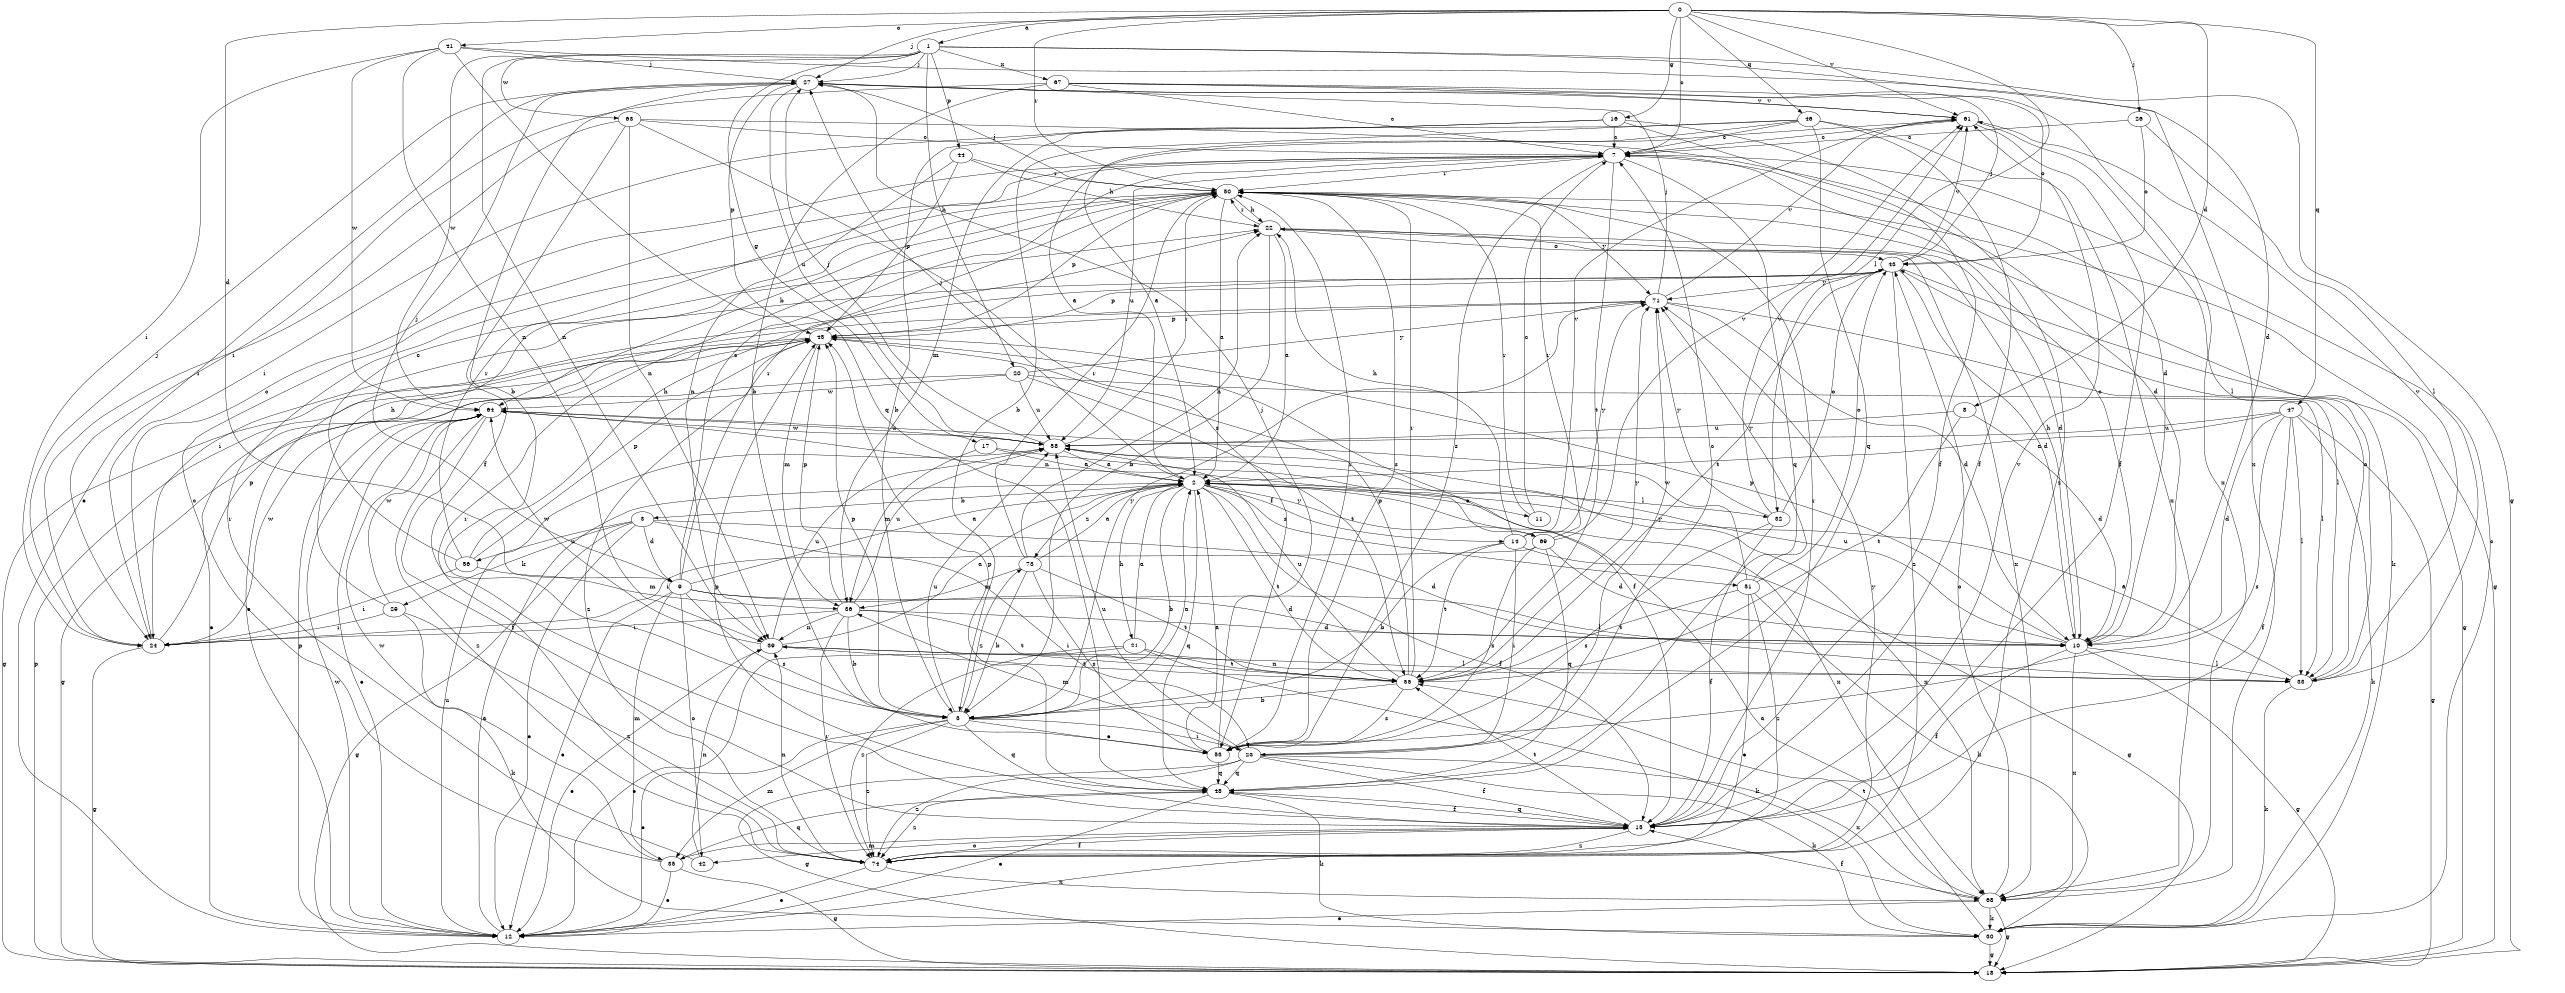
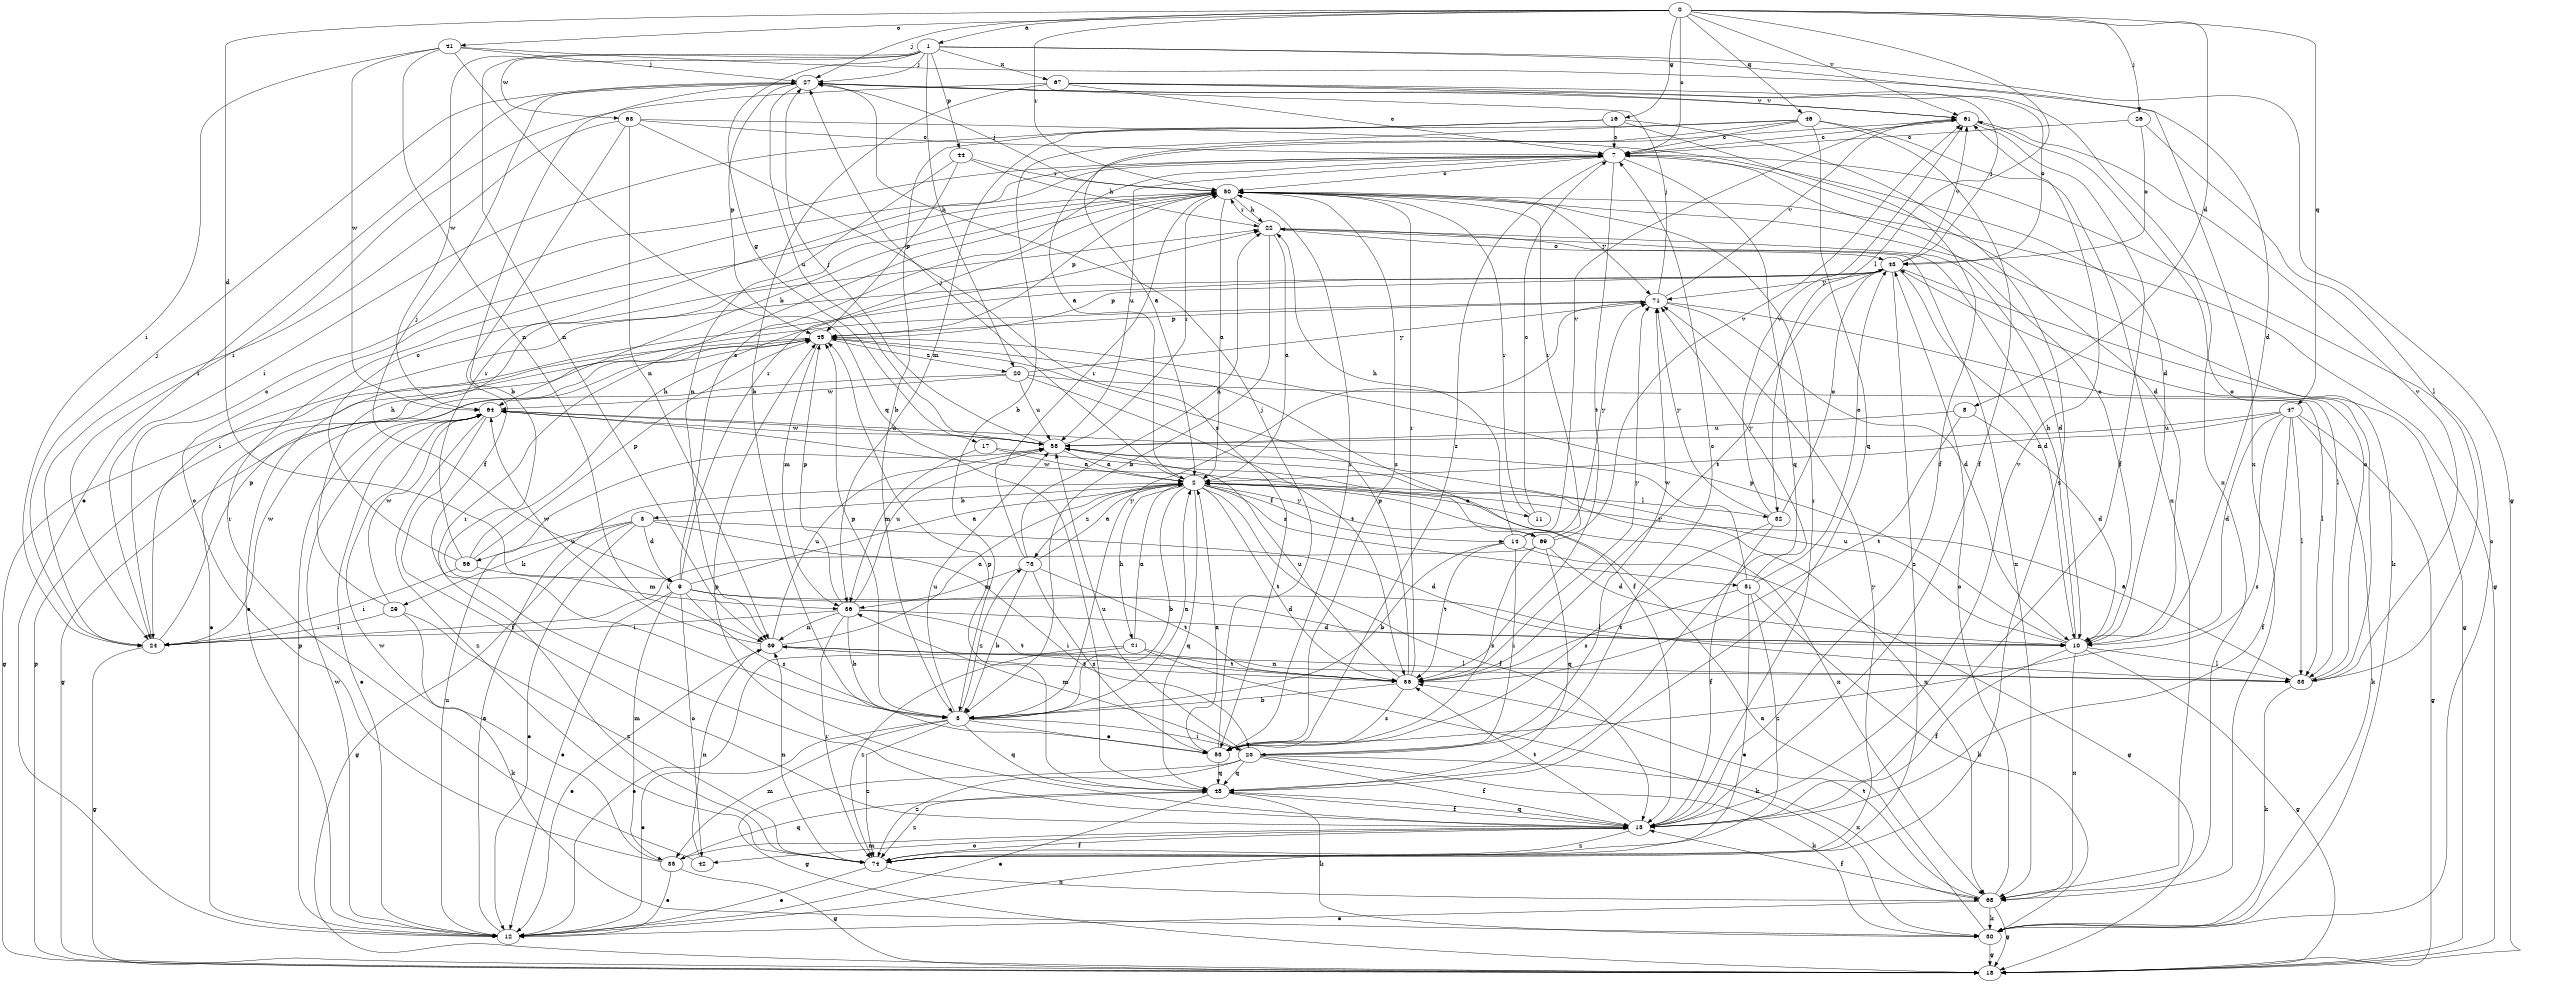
edge "7" -> "50": label "r" -> "c"
edge "61" -> "33": label "l" -> "o"
edge "69" -> "64": label "n" -> "w"
edge "45" -> "74": now "45" -> "20"
